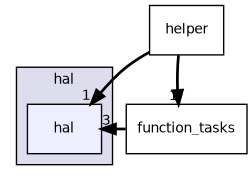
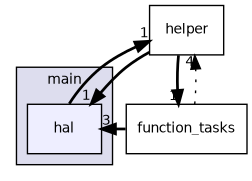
edge "hal" -> "helper": added
cluster "hal": label "hal" -> "main"
edge "function_tasks" -> "helper": added
